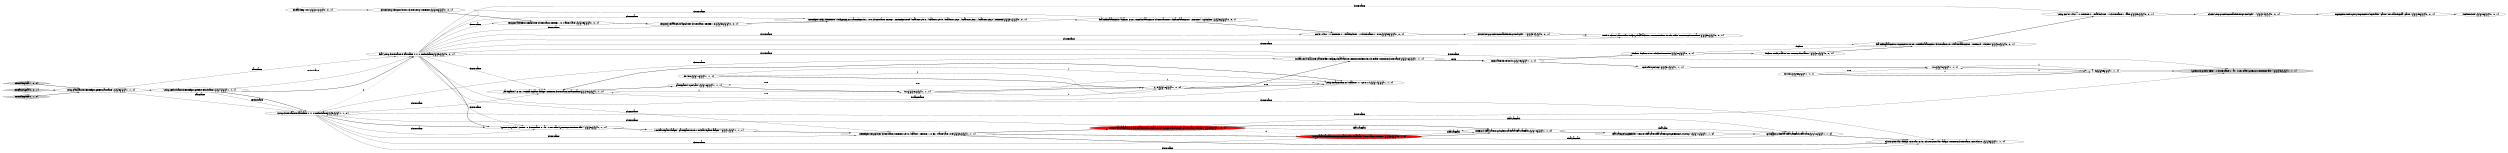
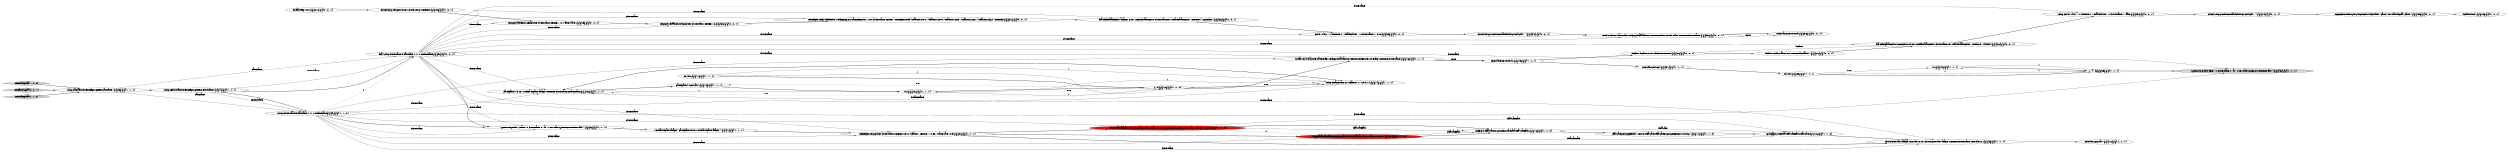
node "Assert.assertTrue(result)@@@36@@@['0', '0', '1']": added
edge "controller.syncStop()@@@37@@@['1', '1', '1']" -> "i++@@@40@@@['1', '1', '1']": now "controller.syncStop()@@@37@@@['1', '1', '1']" -> "int i = 0@@@38@@@['1', '1', '1']"
edge "int i = 0@@@11@@@['1', '1', '1']" -> "i++@@@13@@@['1', '1', '1']": now "i < 5@@@12@@@['1', '1', '1']" -> "i++@@@13@@@['1', '1', '1']"
node "controller.syncStart()@@@10@@@['1', '1', '1']": added
